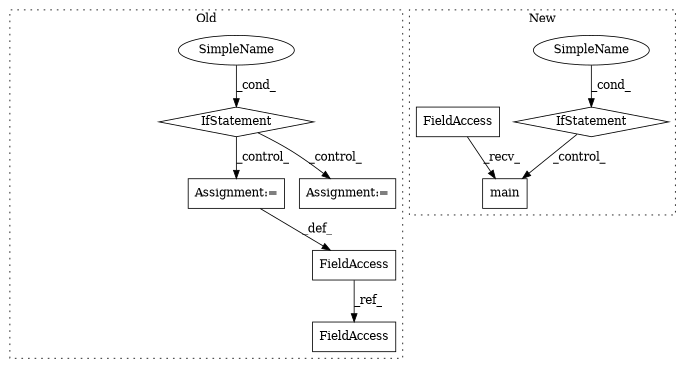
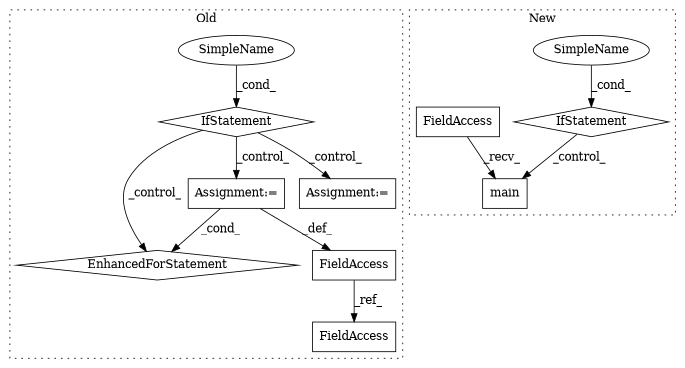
node "EnhancedForStatement": added
